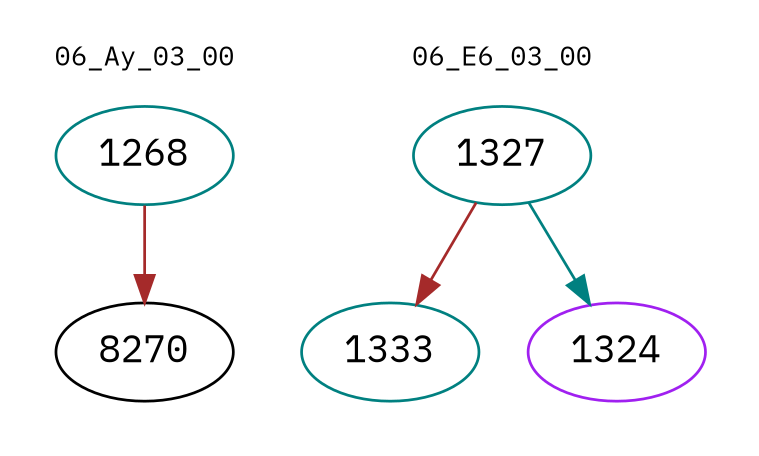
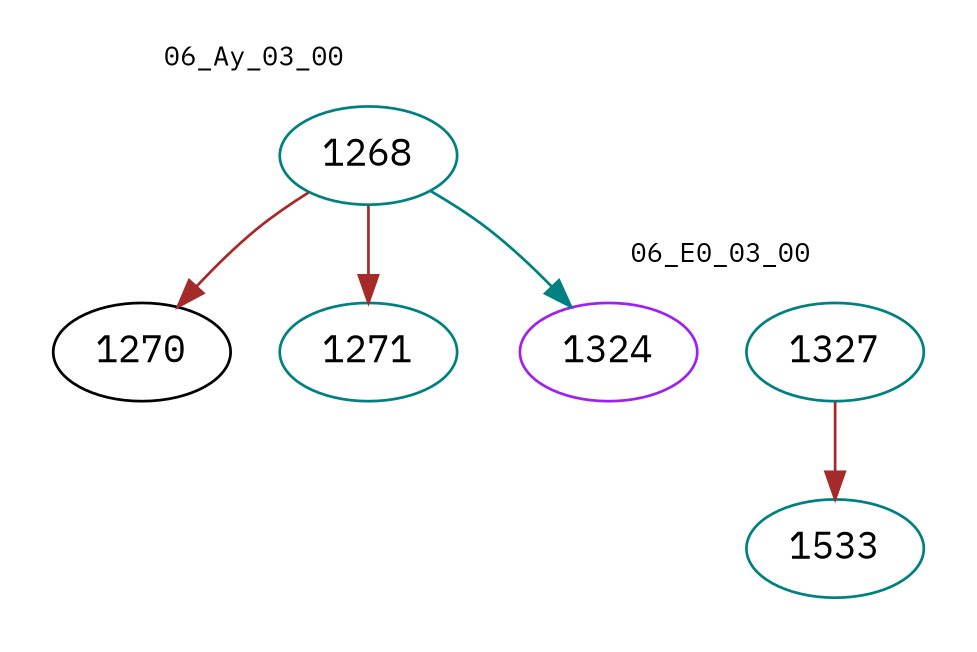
cluster "06_E6_03_00": label "06_E6_03_00" -> "06_E0_03_00"
edge "1327" -> "1324": now "1268" -> "1324"
node "8270": label "8270" -> "1270"
node "1271": added
node "1333": label "1333" -> "1533"
